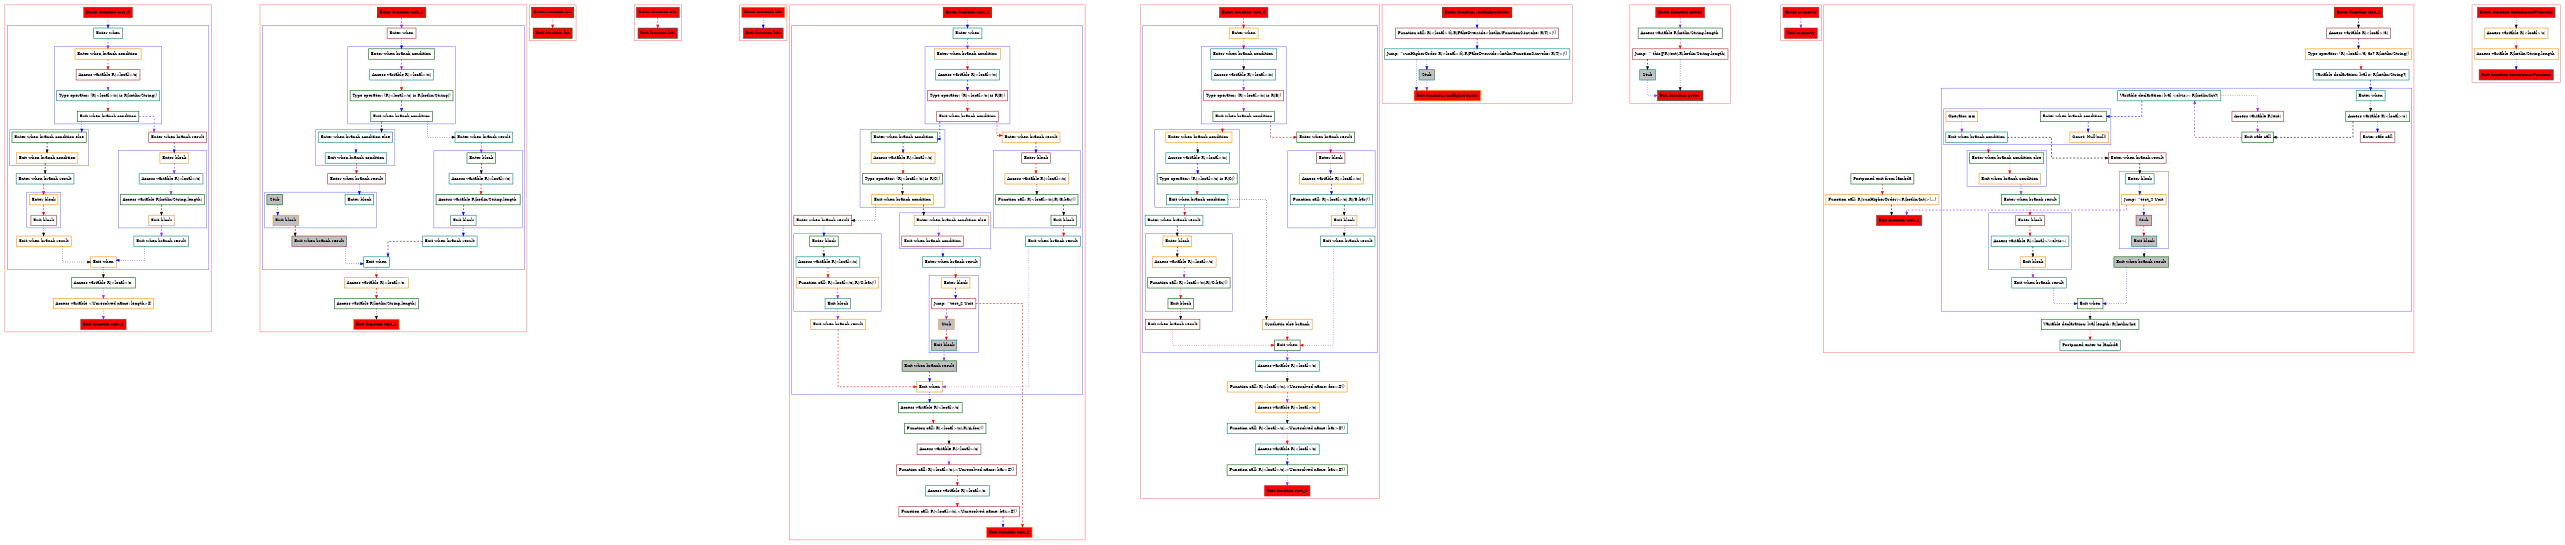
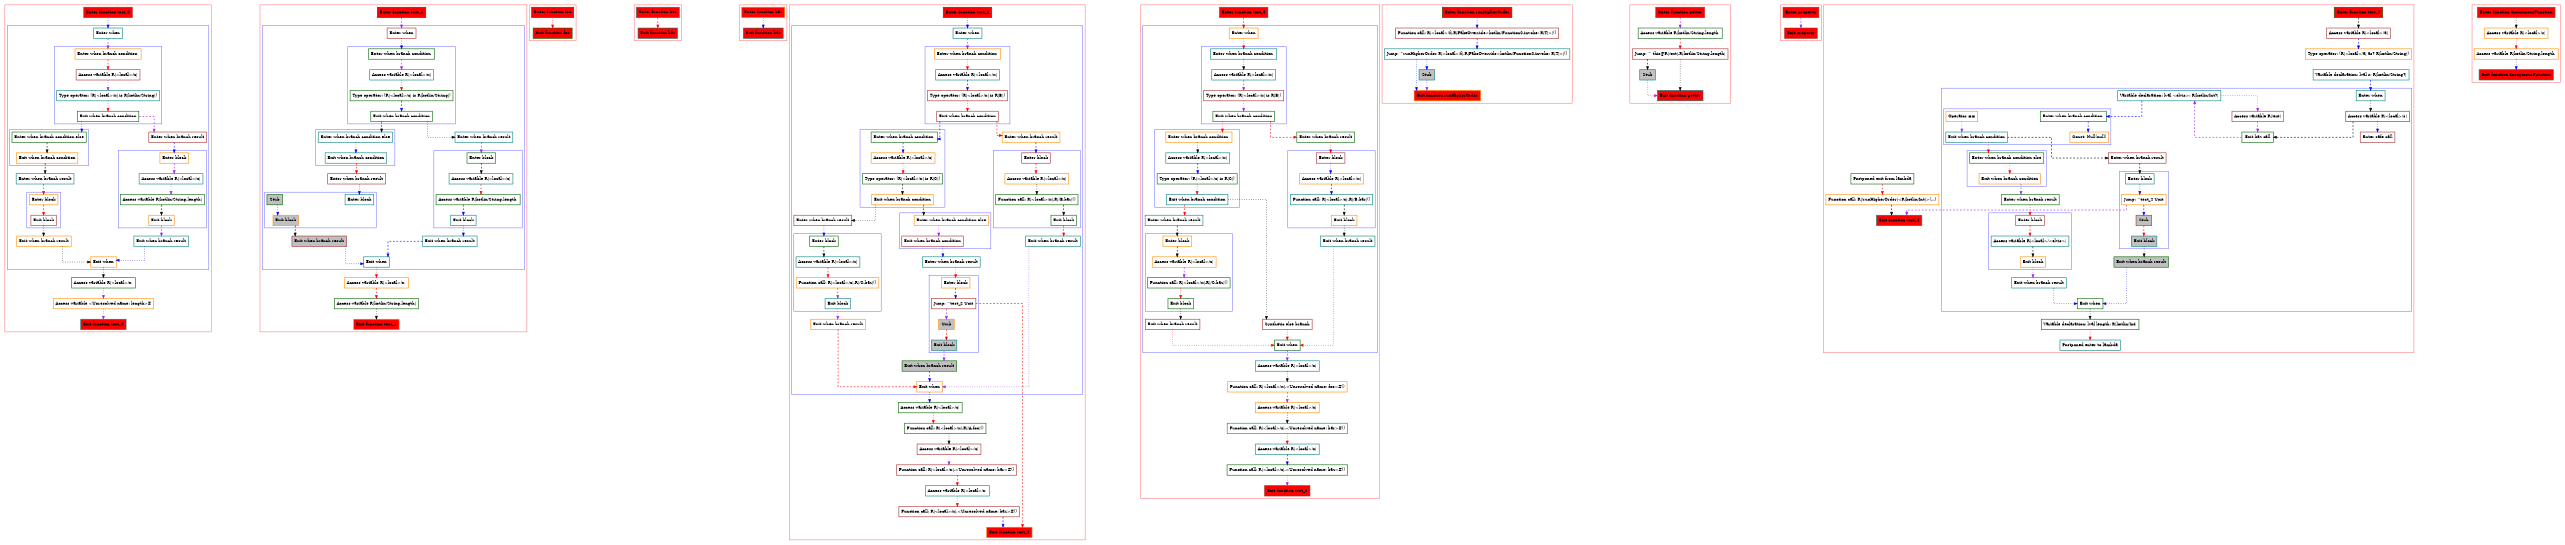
edge "Type operator: (R|<local>/a| as? R|kotlin/String|)" -> "Variable declaration: lval s: R|kotlin/String?|": removed
node "Exit safe call": label "Exit safe call" -> "Exit baz call"
node "Synthetic else branch": color darkorange -> brown
